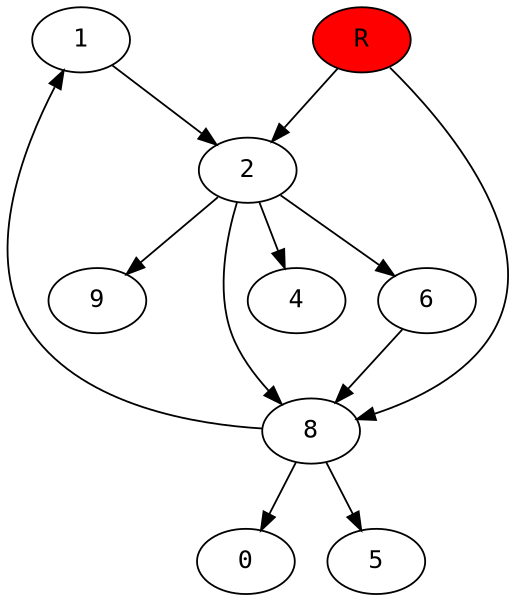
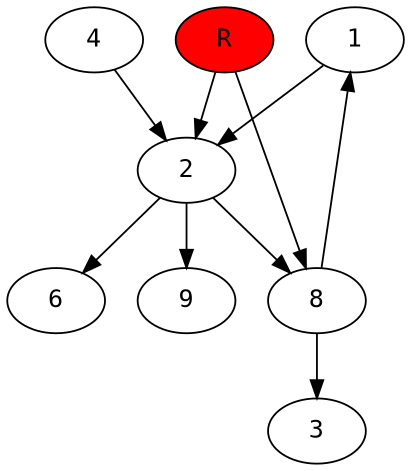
edge "2" -> "4": reversed
edge "6" -> "8": removed
node "0": label "0" -> "3"
node "5": removed
